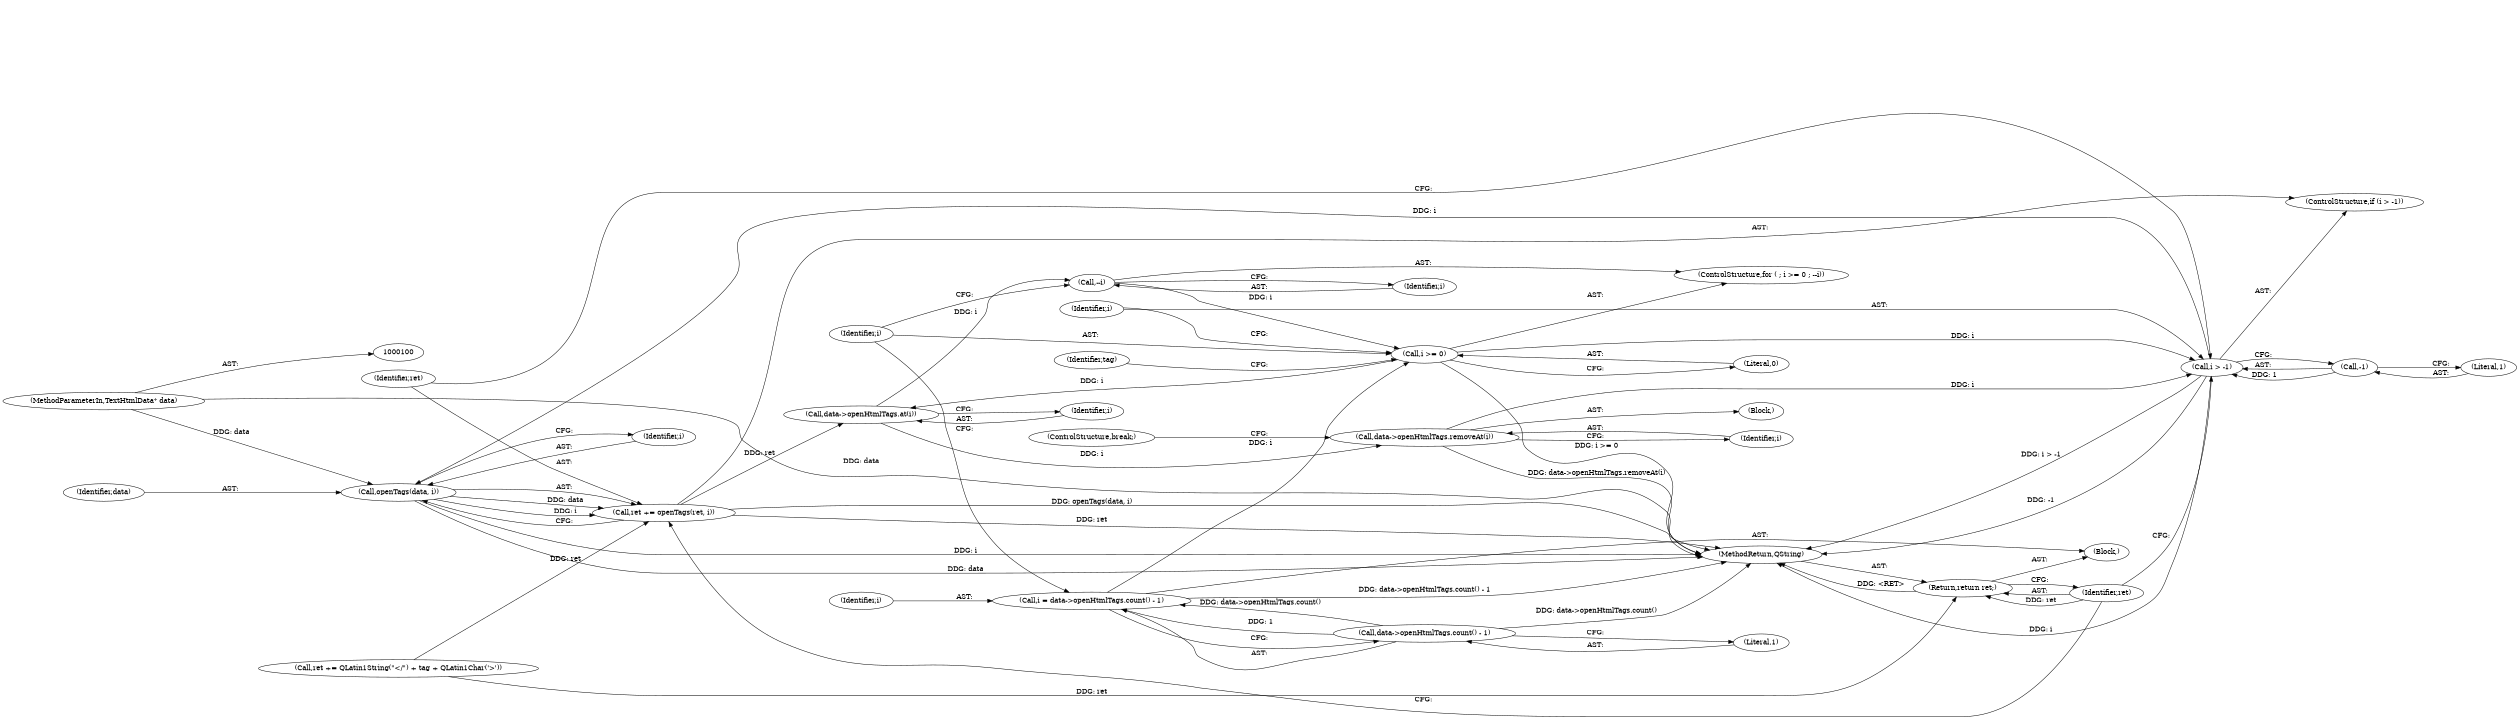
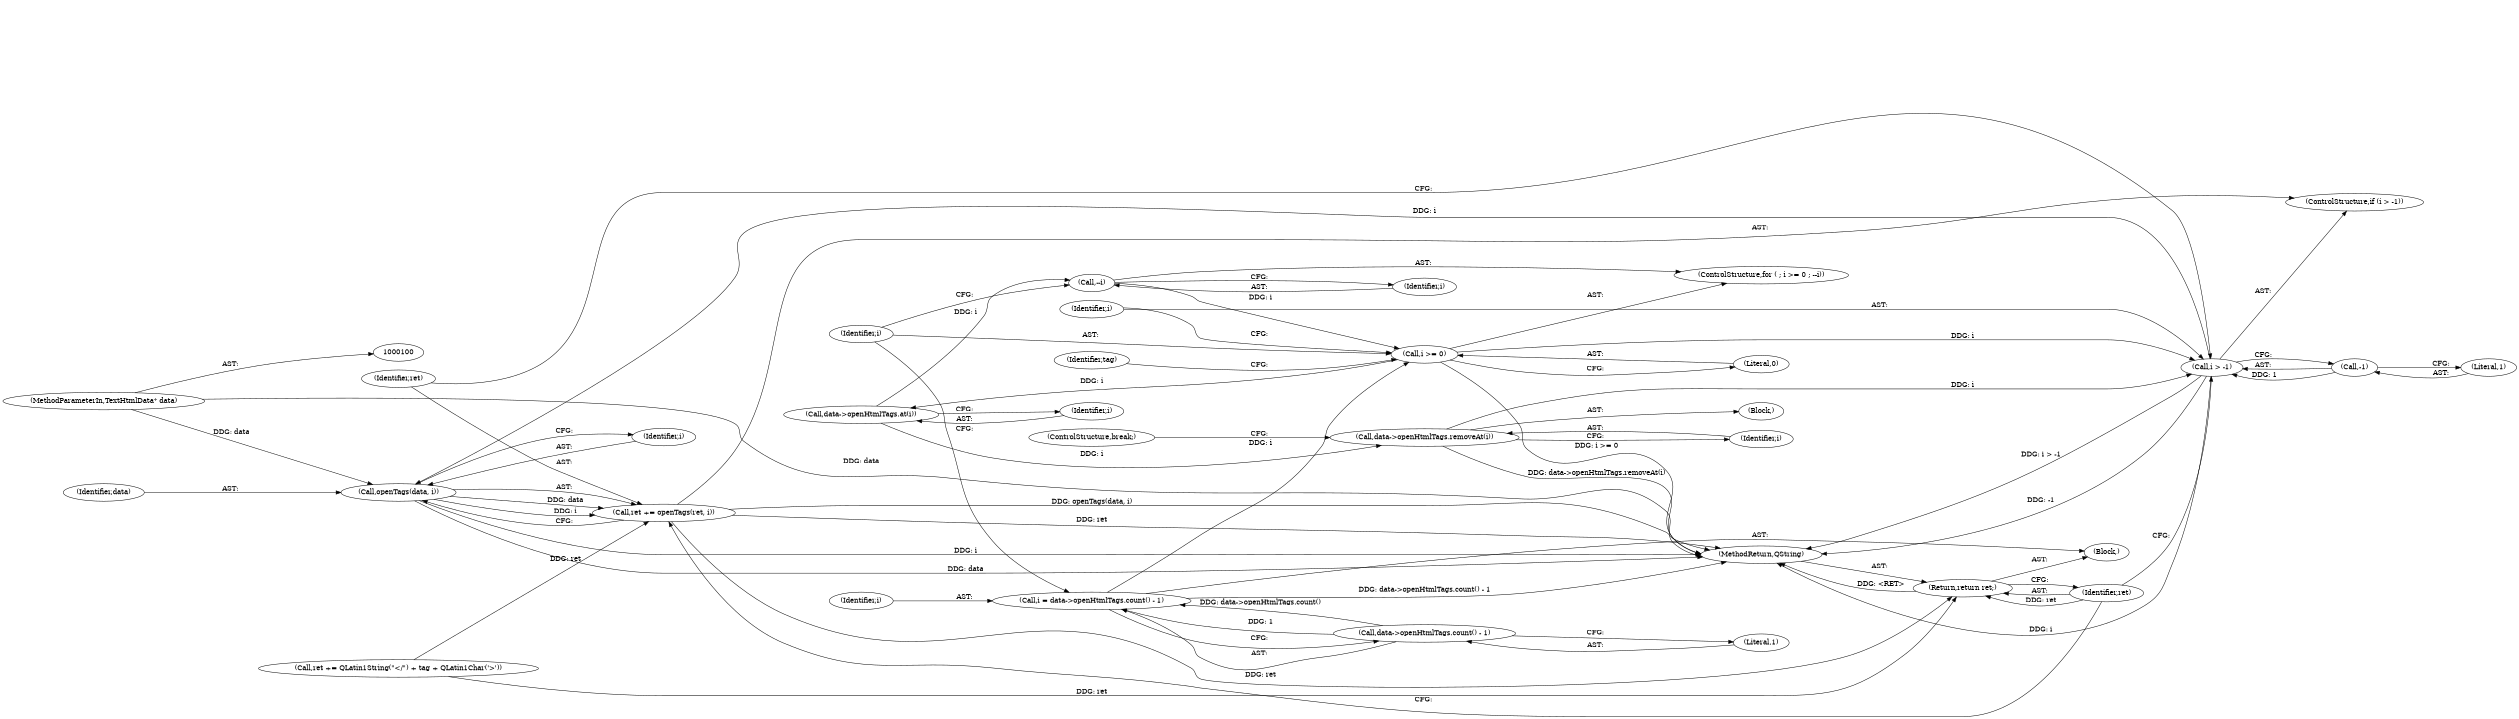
edge "(Call,ret += openTags(ret, i))" -> "(Call,data->openHtmlTags.at(i))": now "(Call,ret += openTags(ret, i))" -> "(Return,return ret;)"
edge "(Call,data->openHtmlTags.count() - 1)" -> "(MethodReturn,QString)": removed, label "DDG: data->openHtmlTags.count()"
